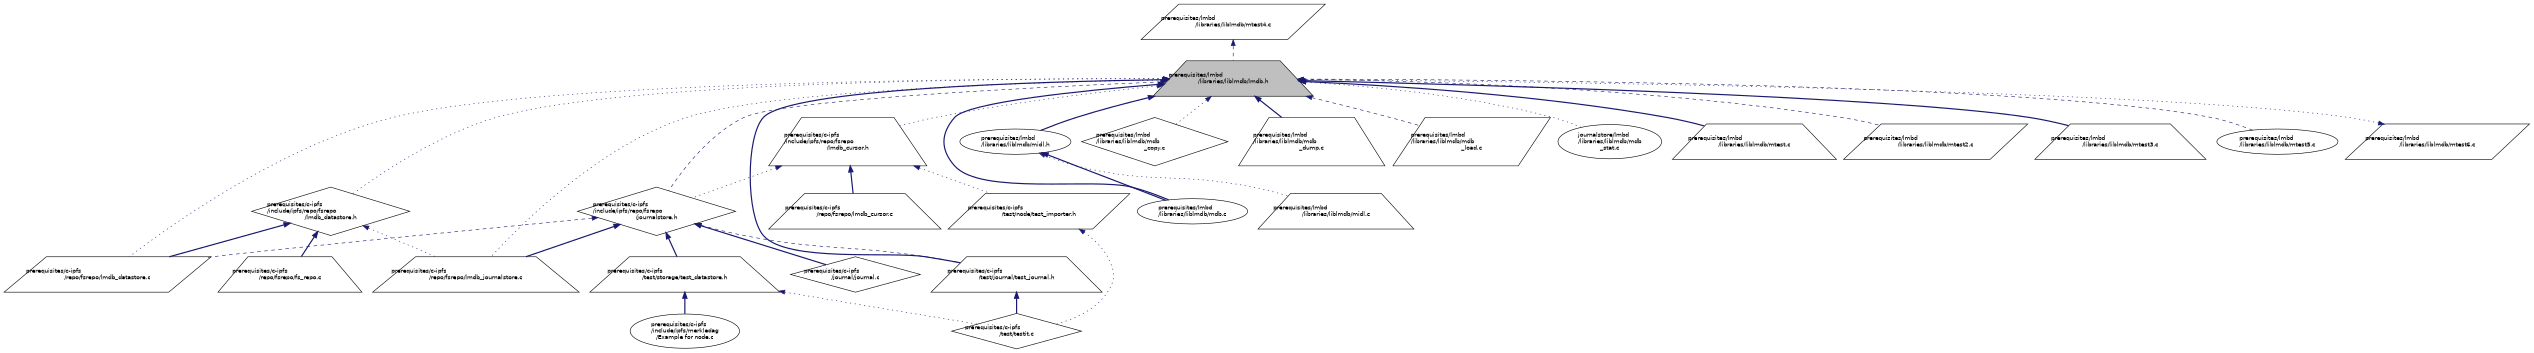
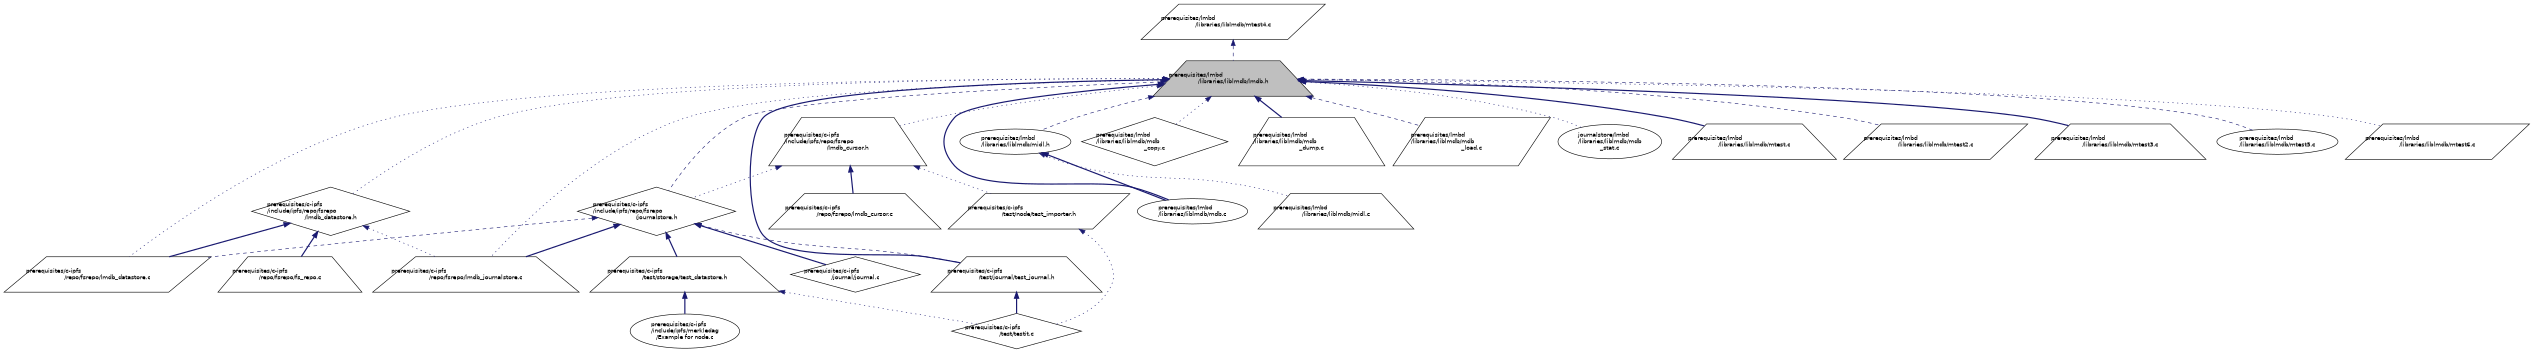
edge "prerequisites/lmbd /libraries/liblmdb/lmdb.h" -> "prerequisites/lmbd /libraries/liblmdb/mtest6.c": reversed
edge "prerequisites/lmbd /libraries/liblmdb/midl.h" -> "prerequisites/lmbd /libraries/liblmdb/lmdb.h": style bold -> dashed
